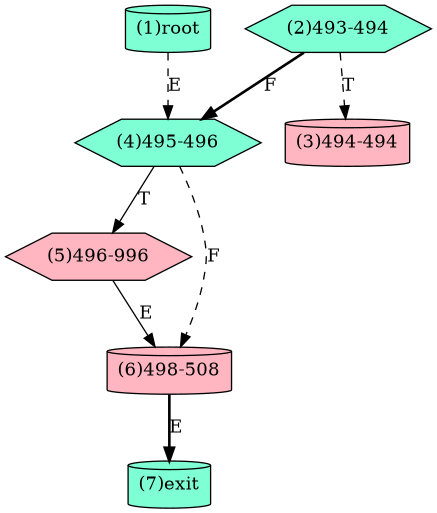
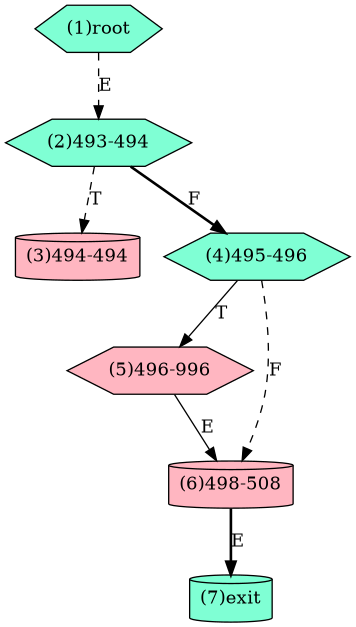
node "(1)root": shape cylinder -> hexagon
edge "(1)root" -> "(4)495-496": now "(1)root" -> "(2)493-494"
